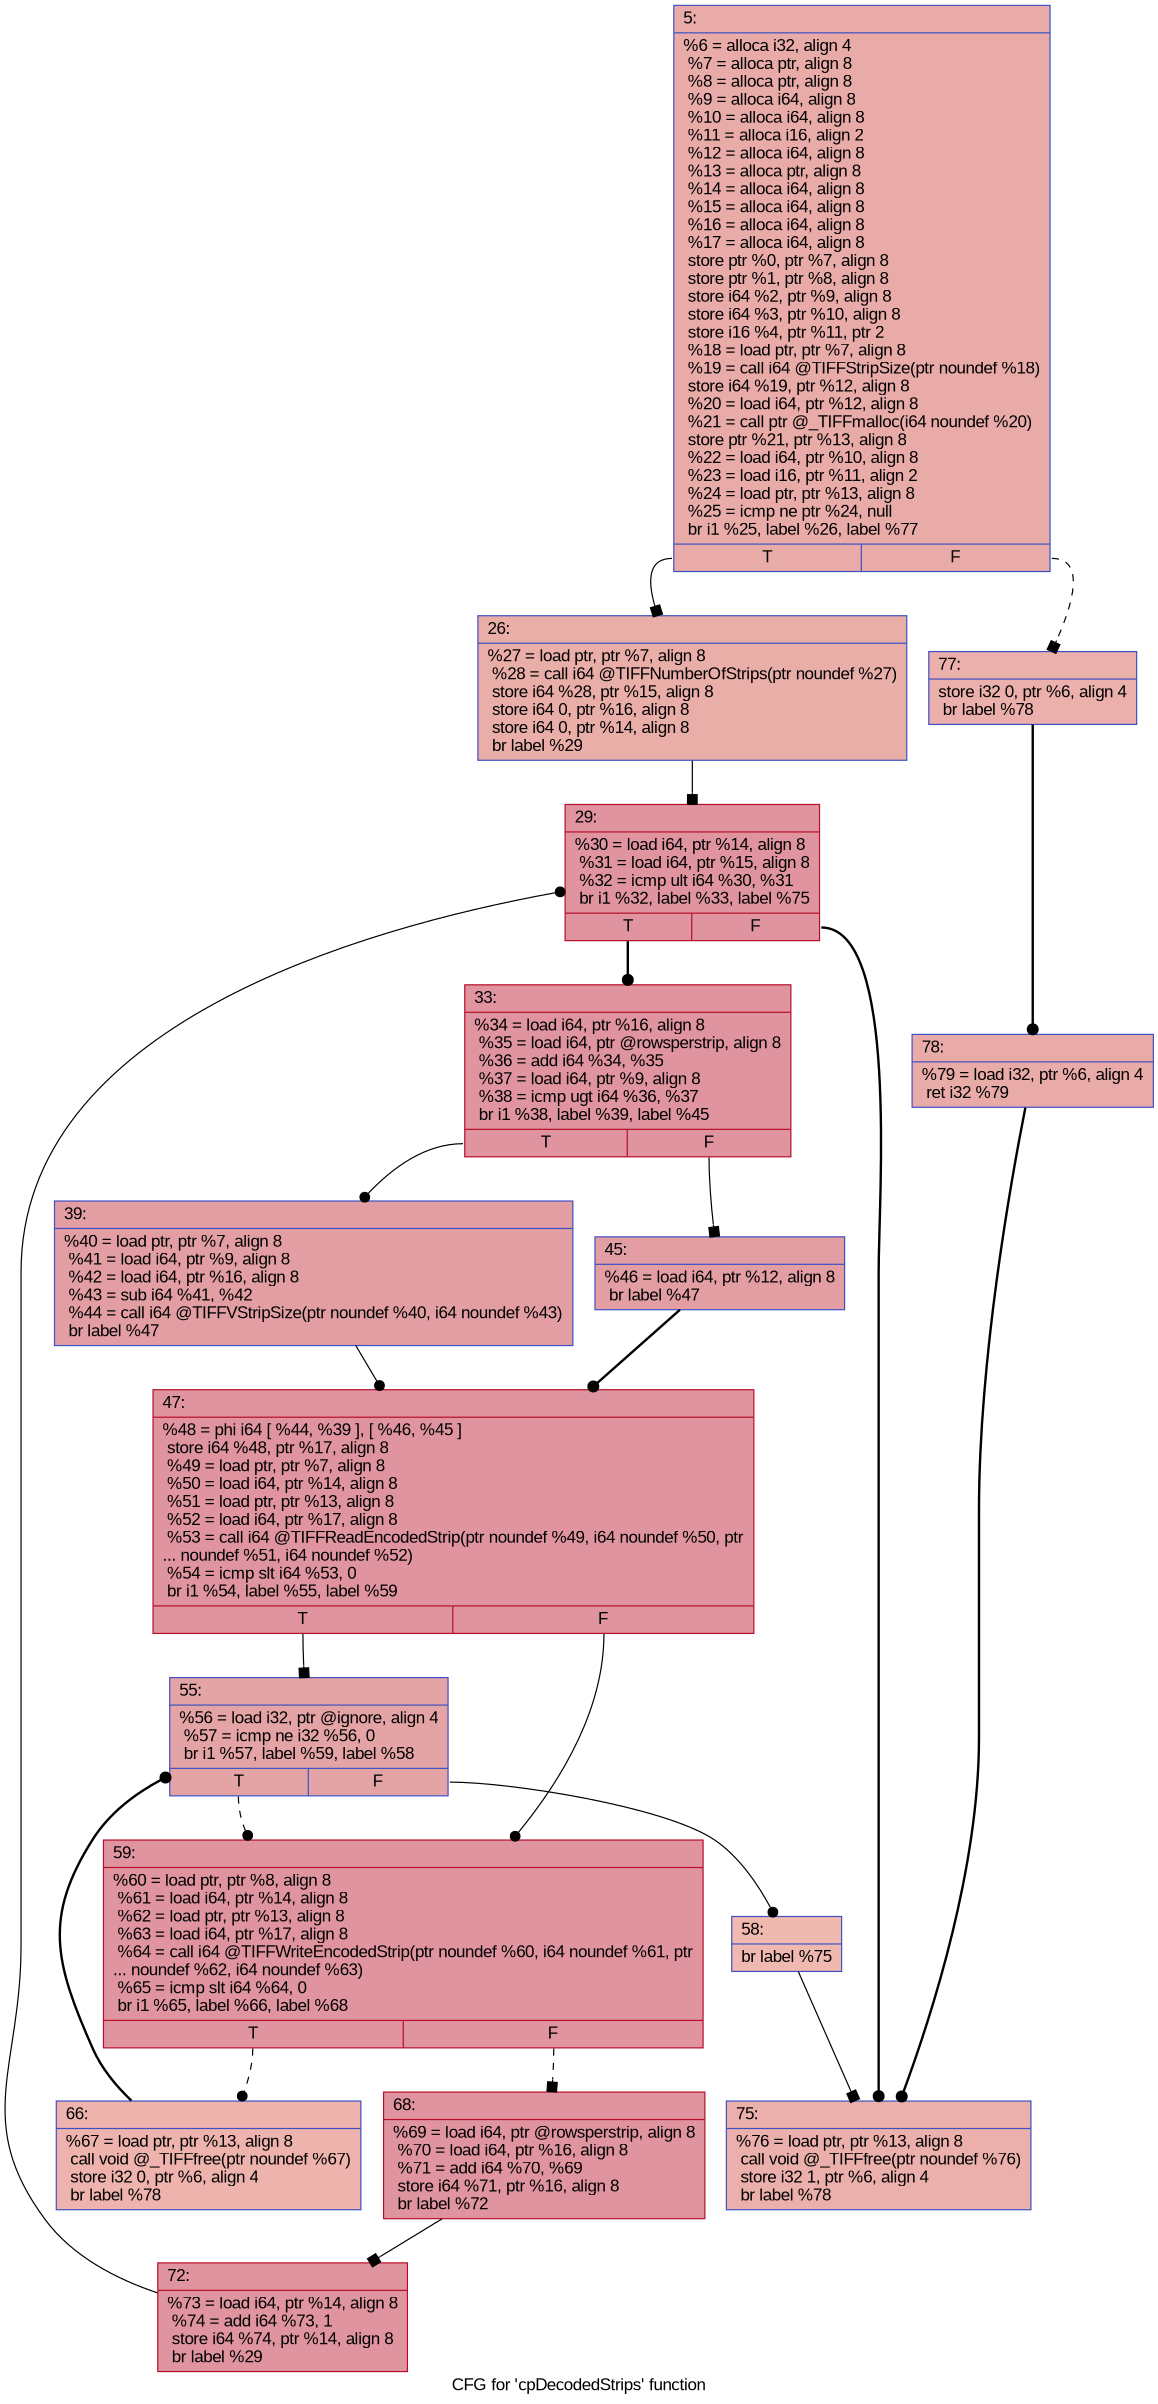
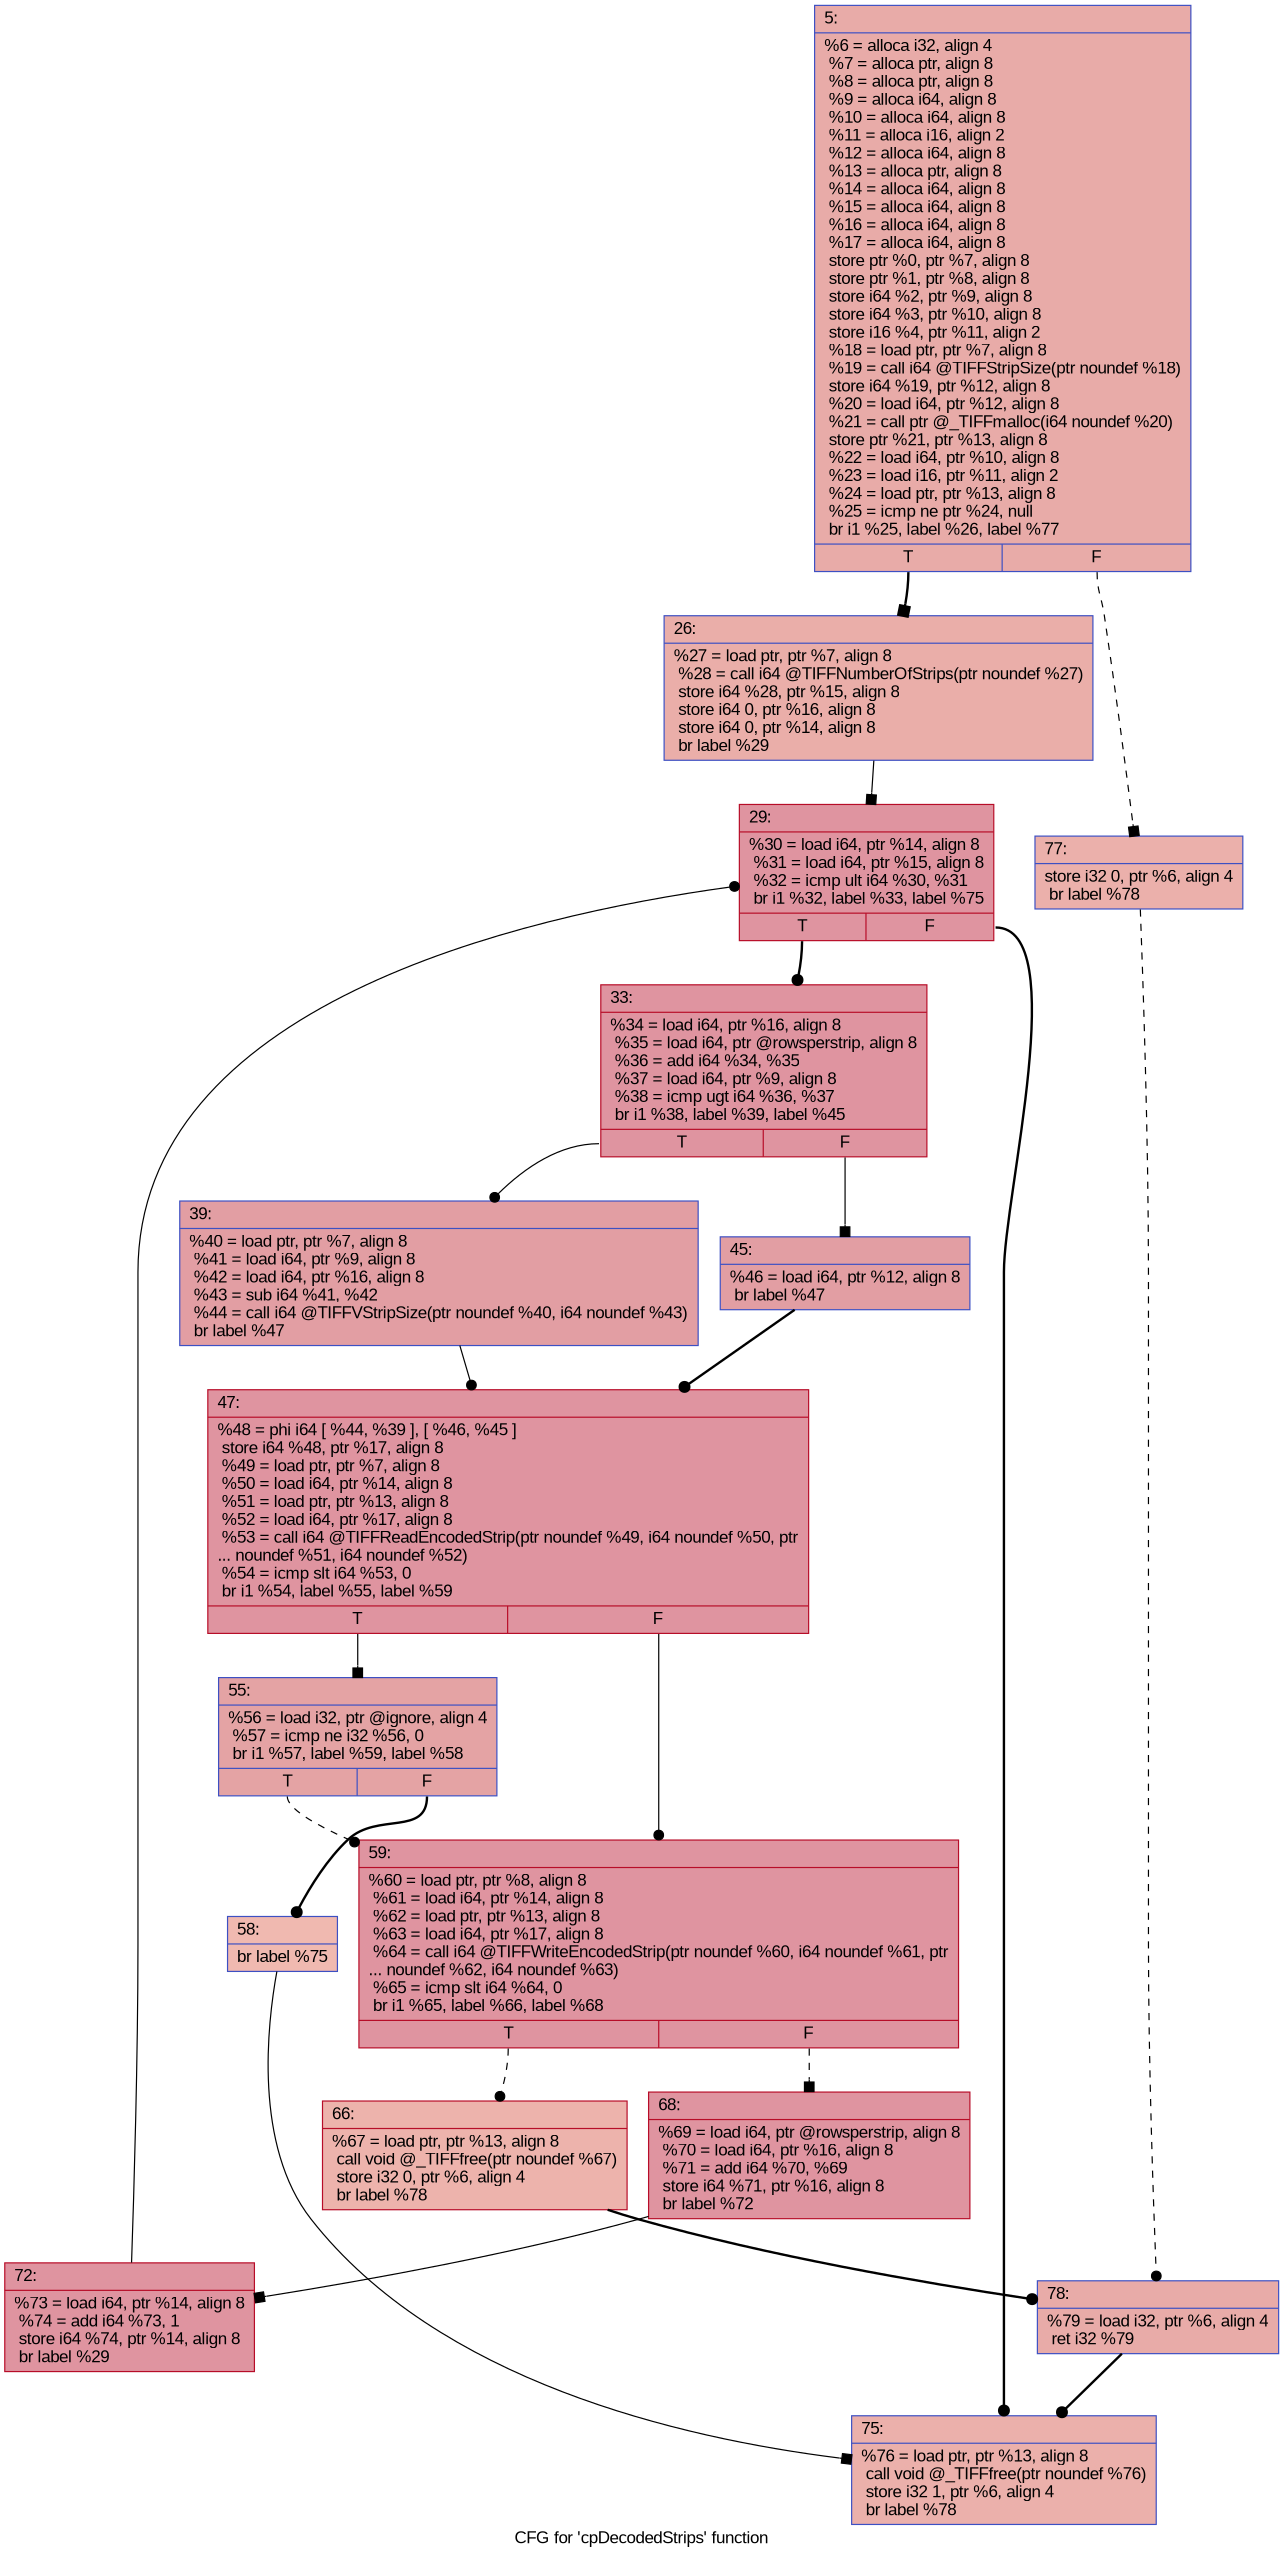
node "5:": text "store i16 %4, ptr %11, ptr 2" -> "store i16 %4, ptr %11, align 2"
edge "5:" -> "26:": style solid -> bold
edge "77:" -> "78:": style bold -> dashed
edge "55:" -> "58:": style solid -> bold
edge "66:" -> "55:": now "66:" -> "78:"
node "66:": color #3d50c3ff -> #b70d28ff
